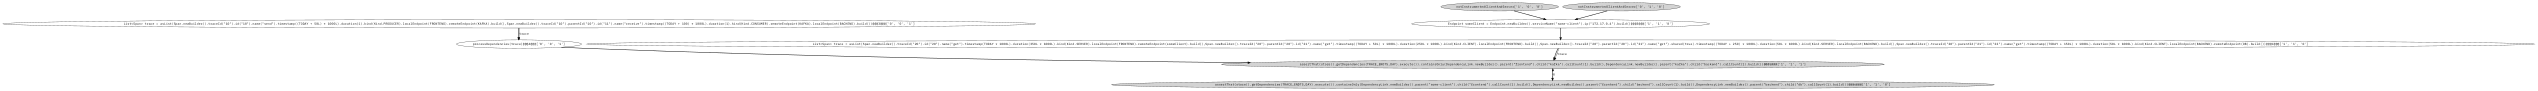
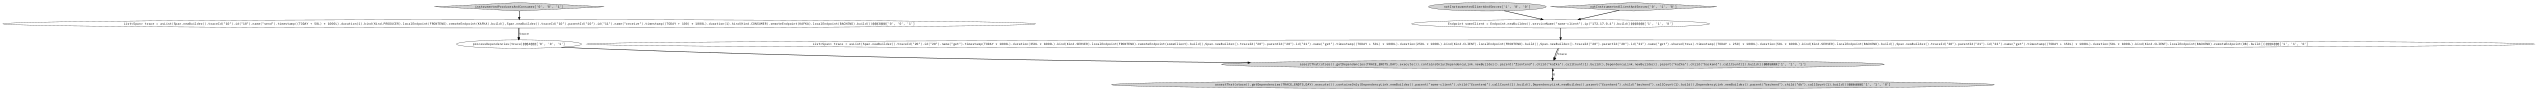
node "instrumentedProducerAndConsumer['0', '0', '1']": added
node "notInstrumentedClientAndServer['0', '1', '0']": shape ellipse -> diamond
